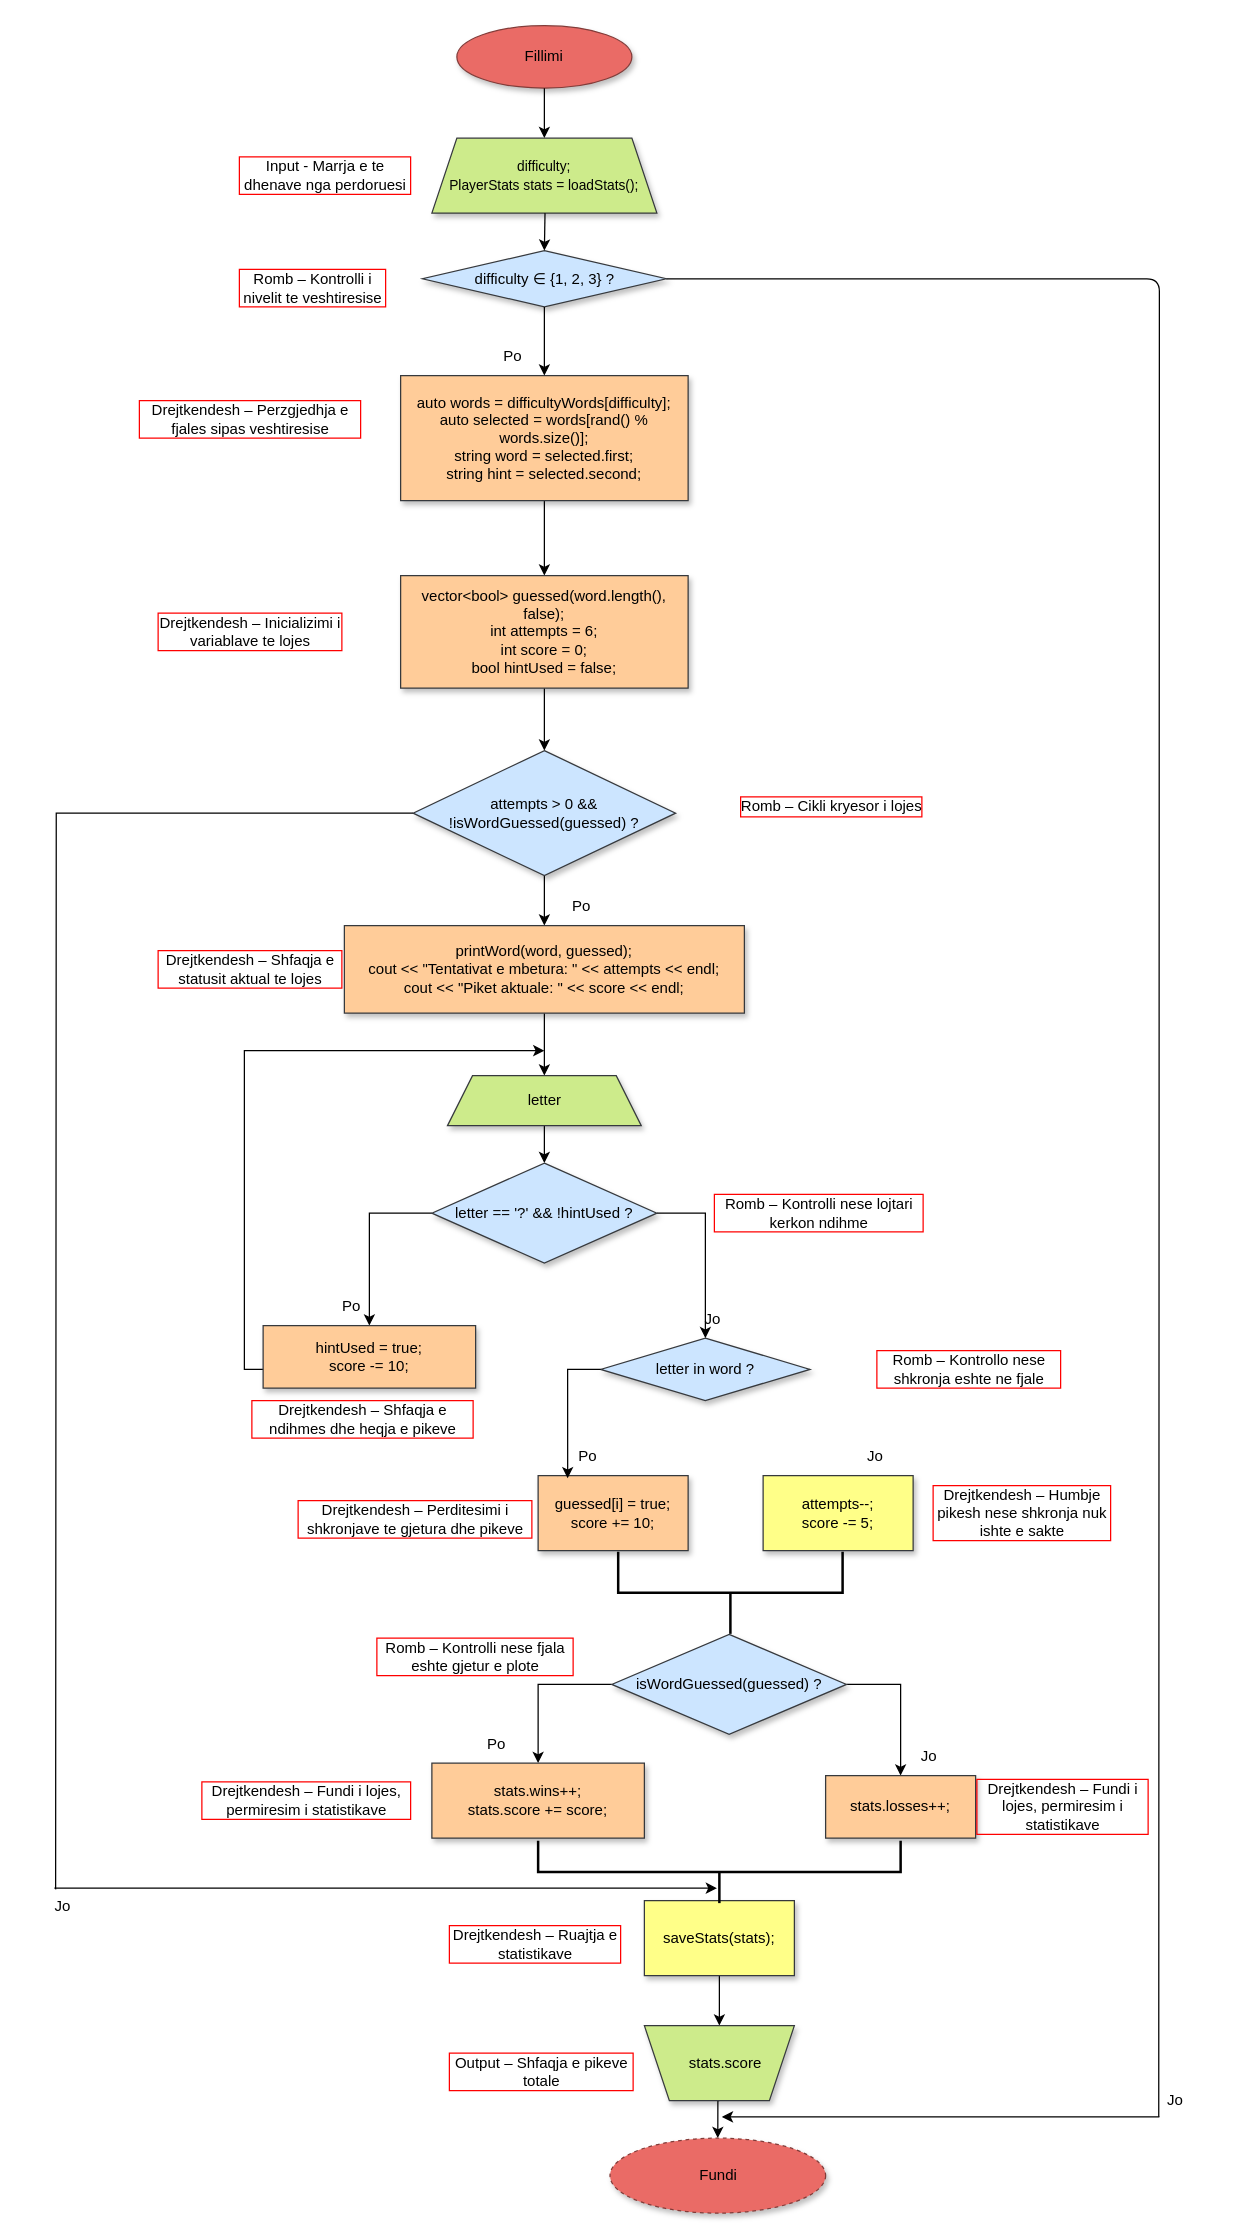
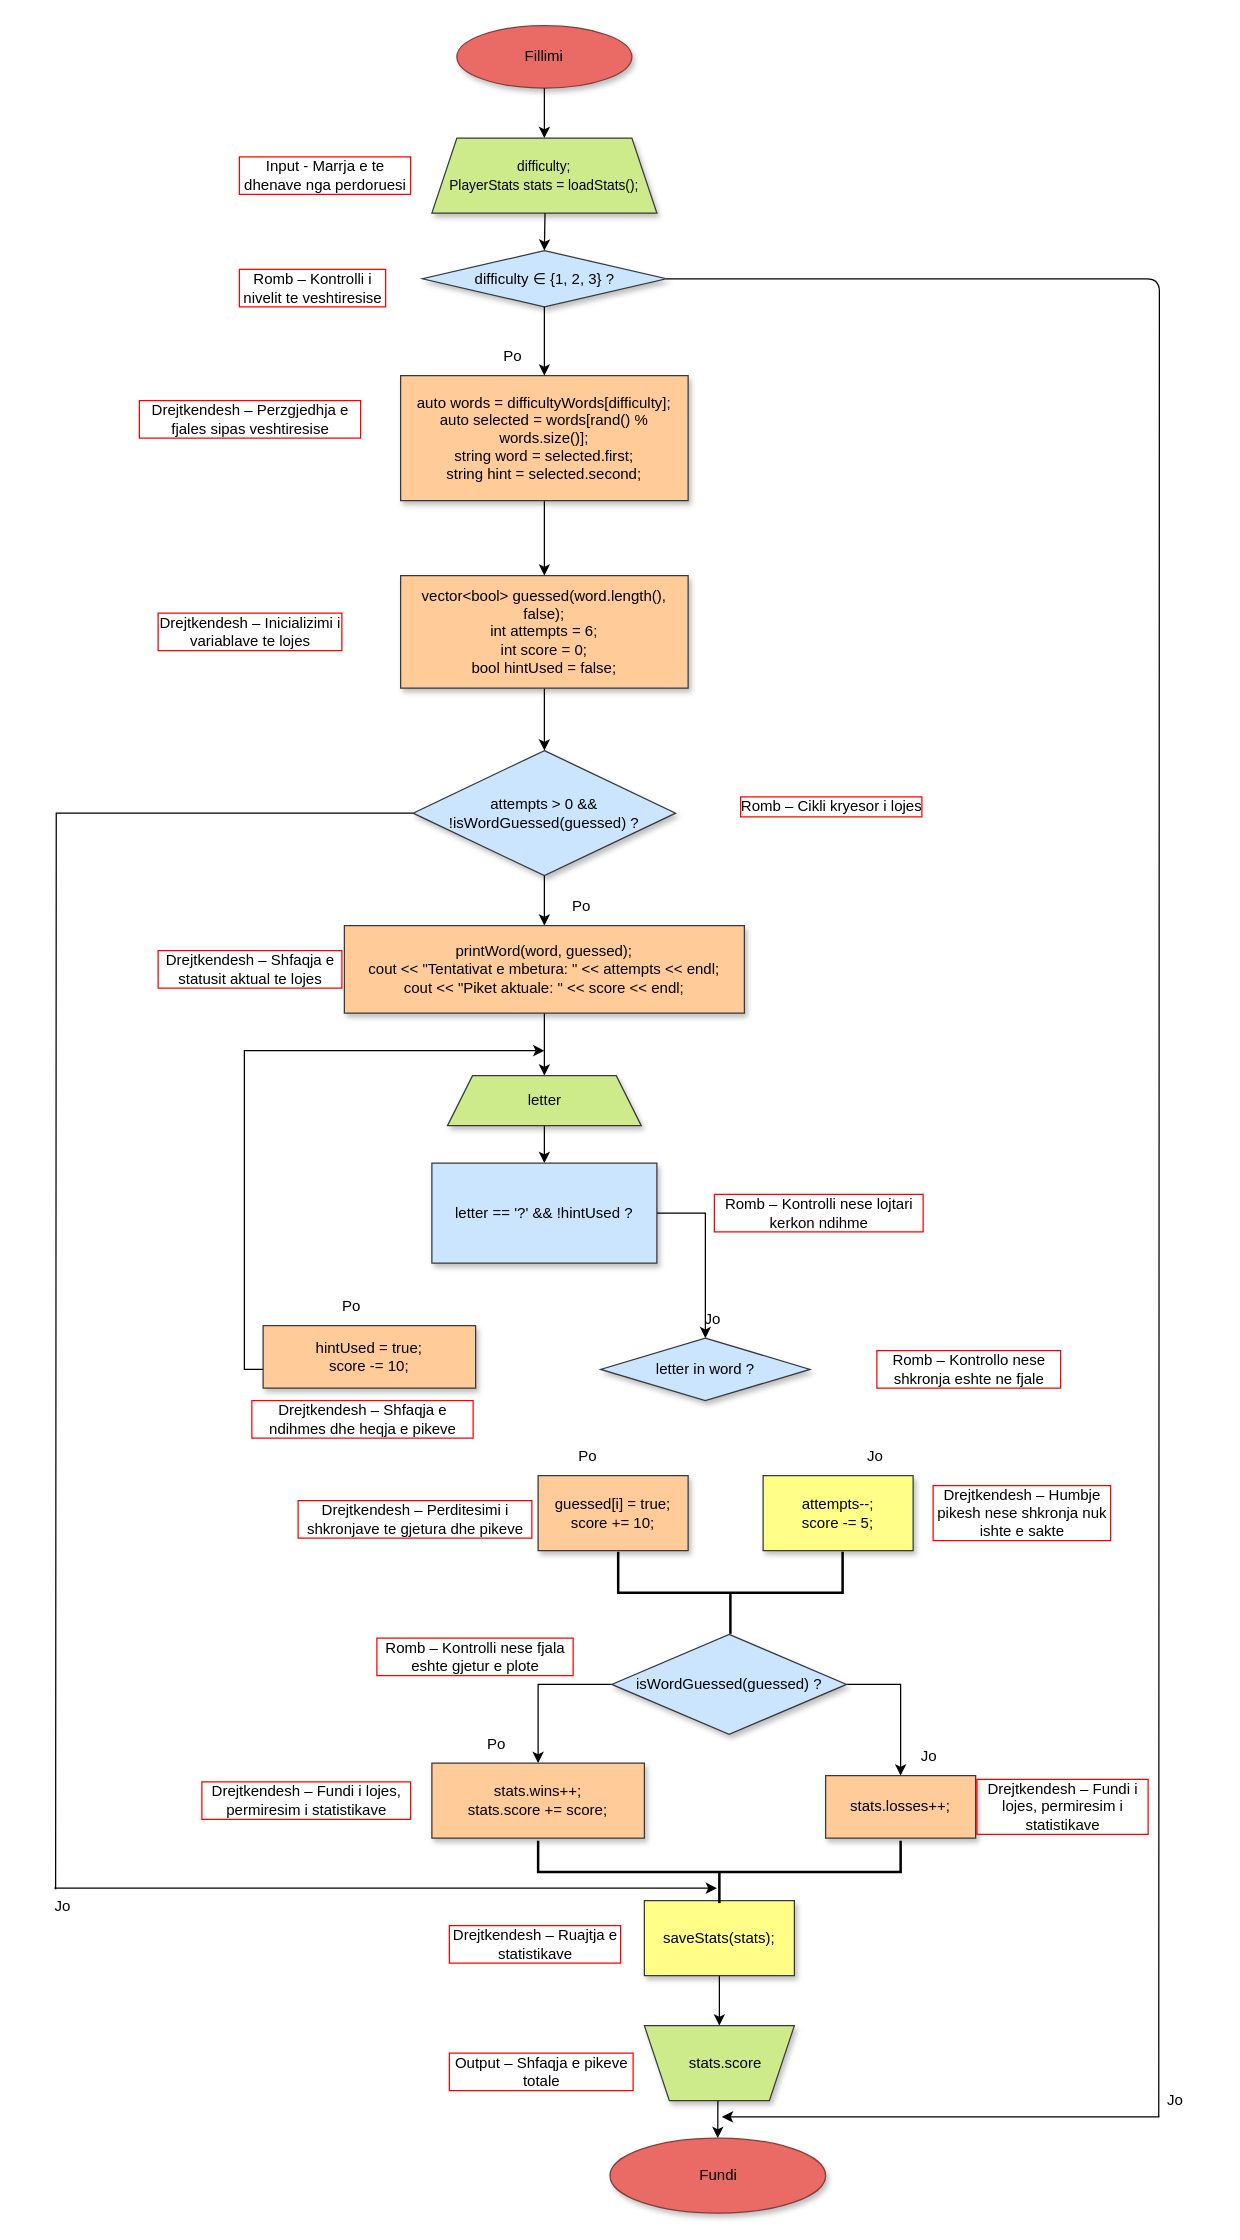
node "letter == '?' && !hintUsed ?": shape diamond -> rectangle
edge "letter == '?' && !hintUsed ?" -> "hintUsed = true; score -= 10;": removed
edge "letter in word ?" -> "guessed[i] = true; score += 10;": removed
node "Fundi": style dashed -> solid
